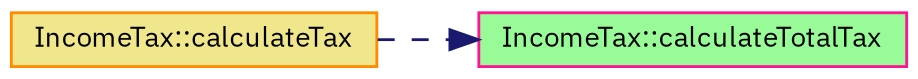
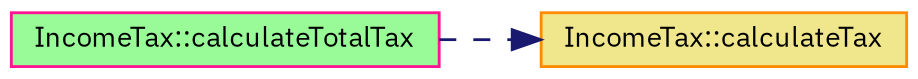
edge "IncomeTax::calculateTax" -> "IncomeTax::calculateTotalTax": reversed
